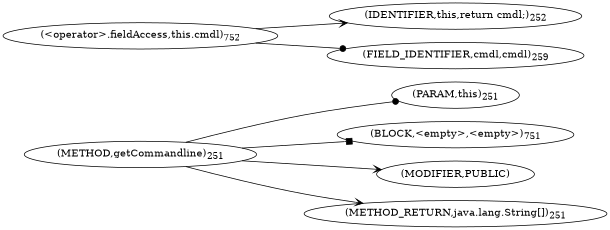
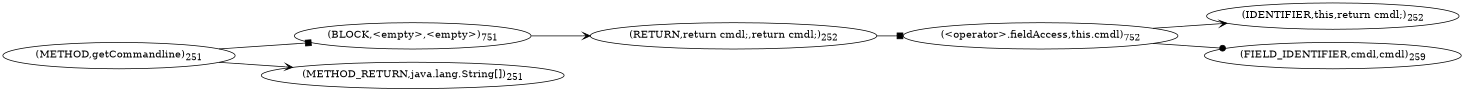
node "(RETURN,return cmdl;,return cmdl;)": added
node "(PARAM,this)": removed
node "(MODIFIER,PUBLIC)": removed
